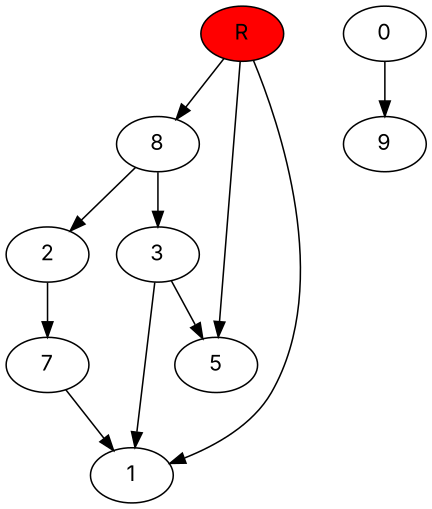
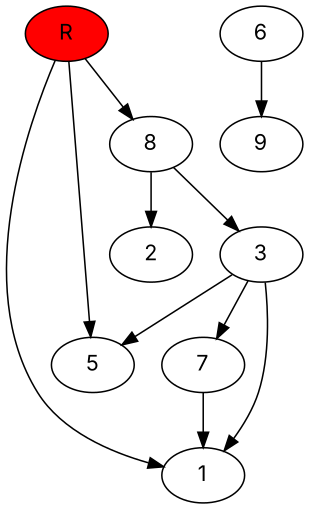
node "0": label "0" -> "6"
edge "2" -> "7": now "3" -> "7"
